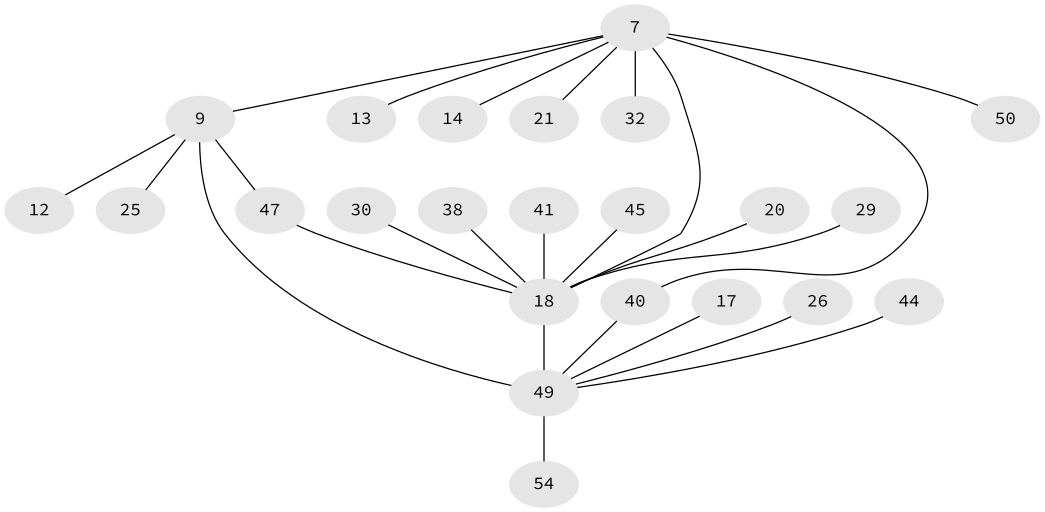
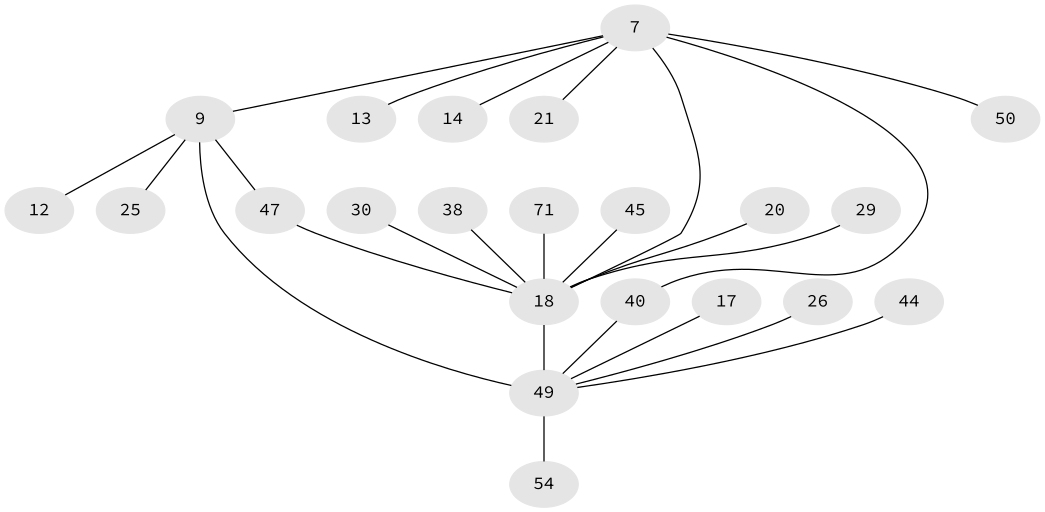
node "32": removed
node "41": label "41" -> "71"
